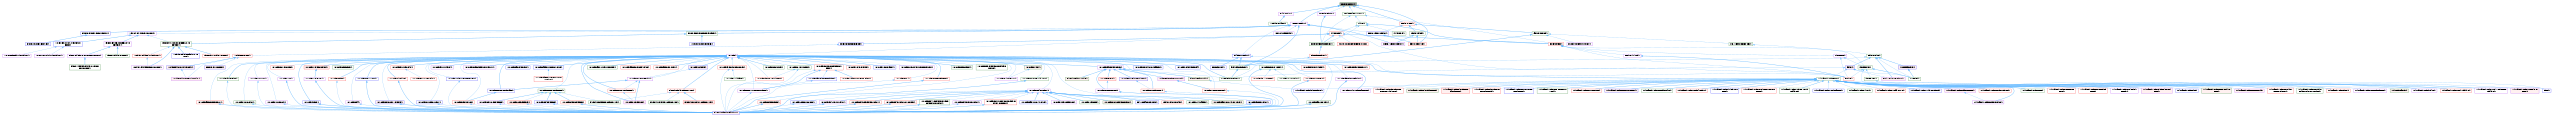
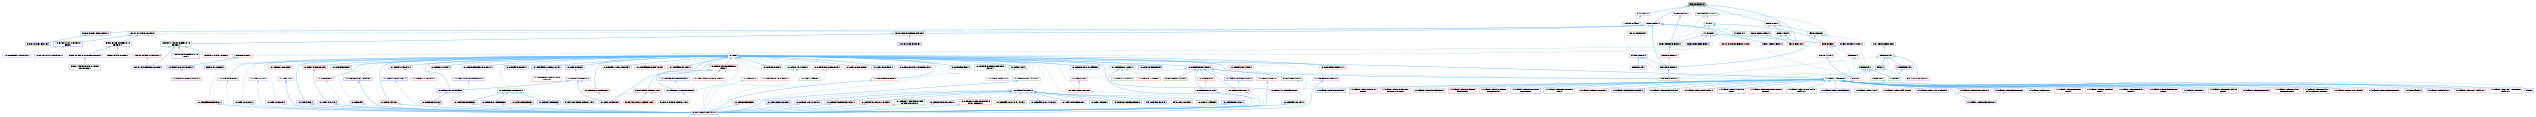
node "K2Node_SpawnActor.h": removed
node "K2SlateSharedPCH_Tunnel.h": label "K2SlateSharedPCH_Tunnel.h" -> "K2Node_Tunnel.h"
node "AnimGraphNode_Slate.h": label "AnimGraphNode_Slate.h" -> "AnimGraphNode_TwoWayBlend.h"
